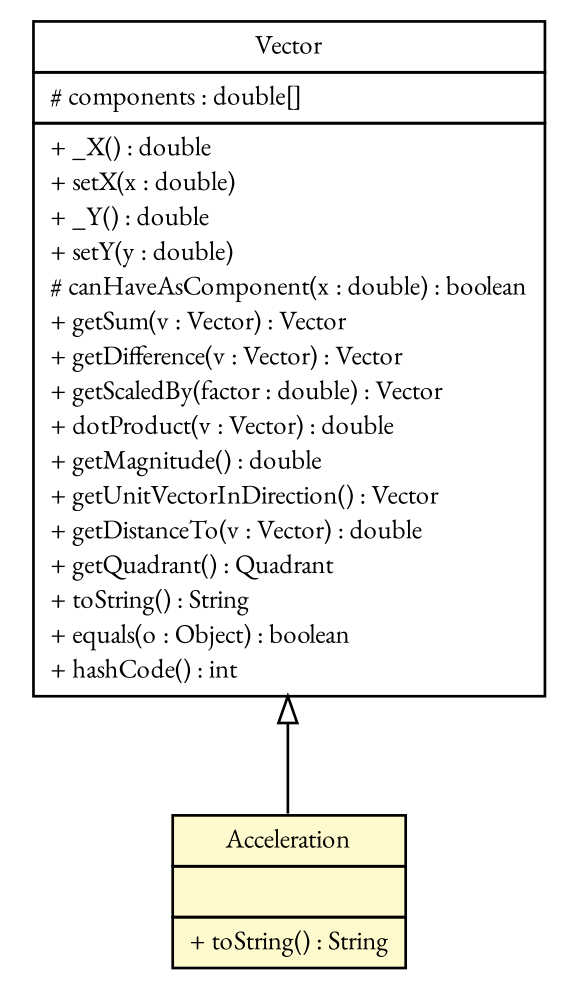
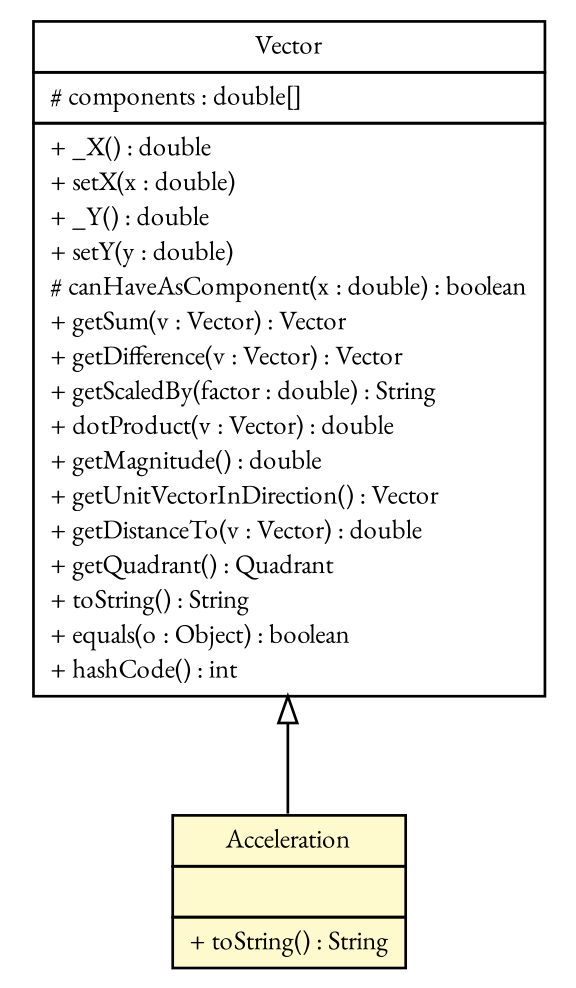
node "Vector": text "+ getScaledBy(factor : double) : Vector" -> "+ getScaledBy(factor : double) : String"
